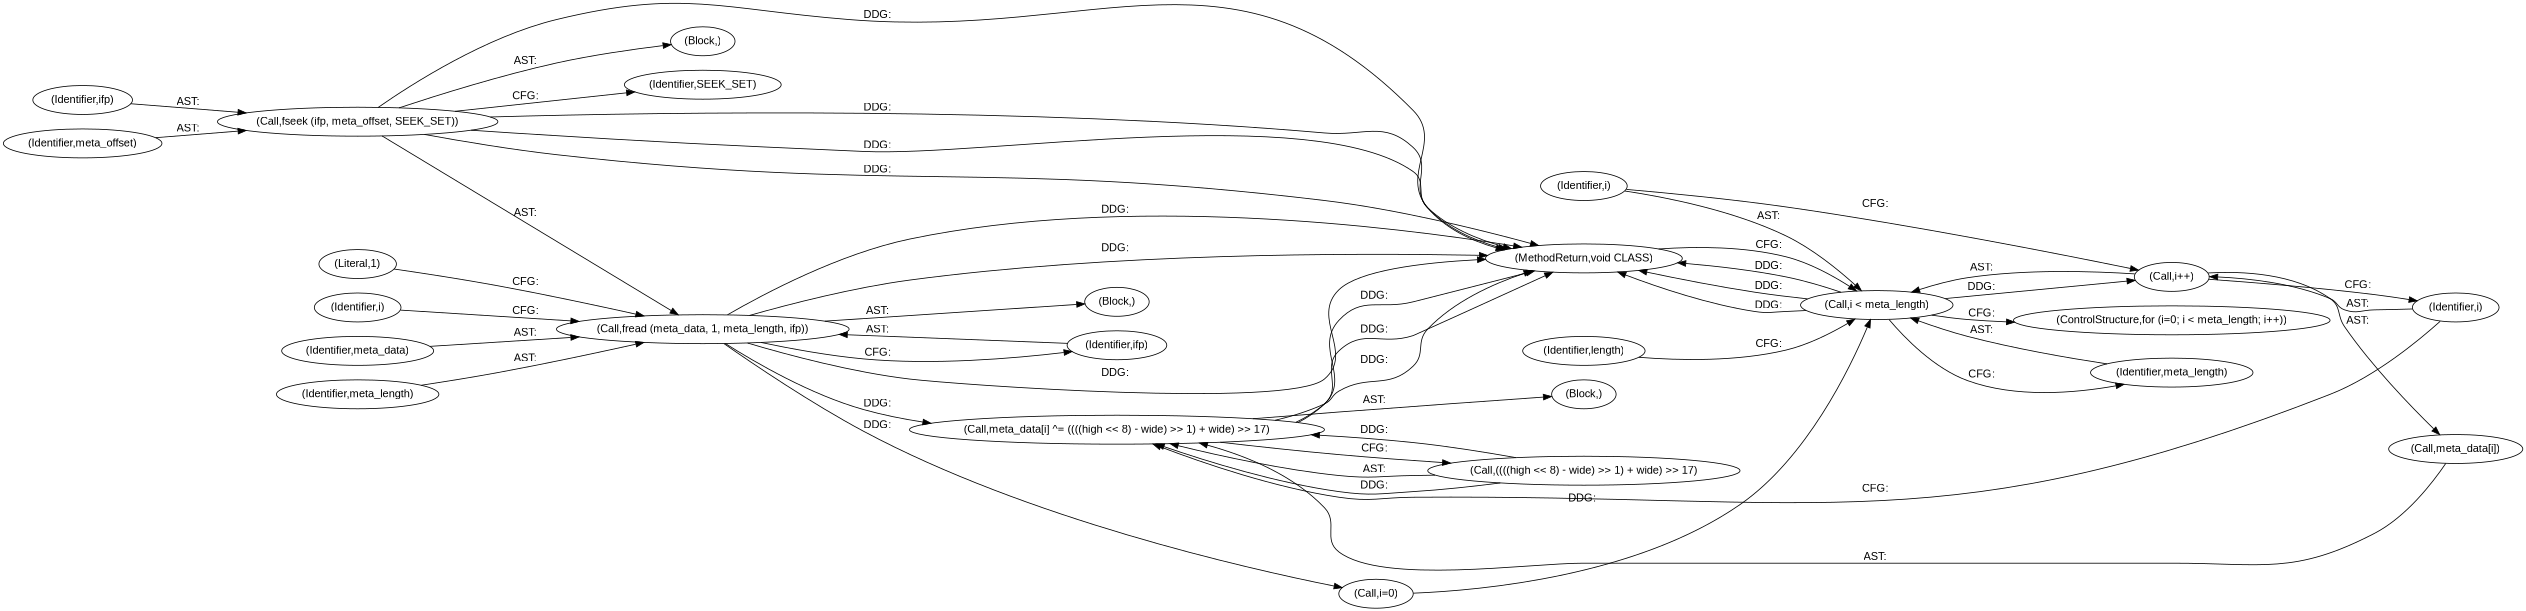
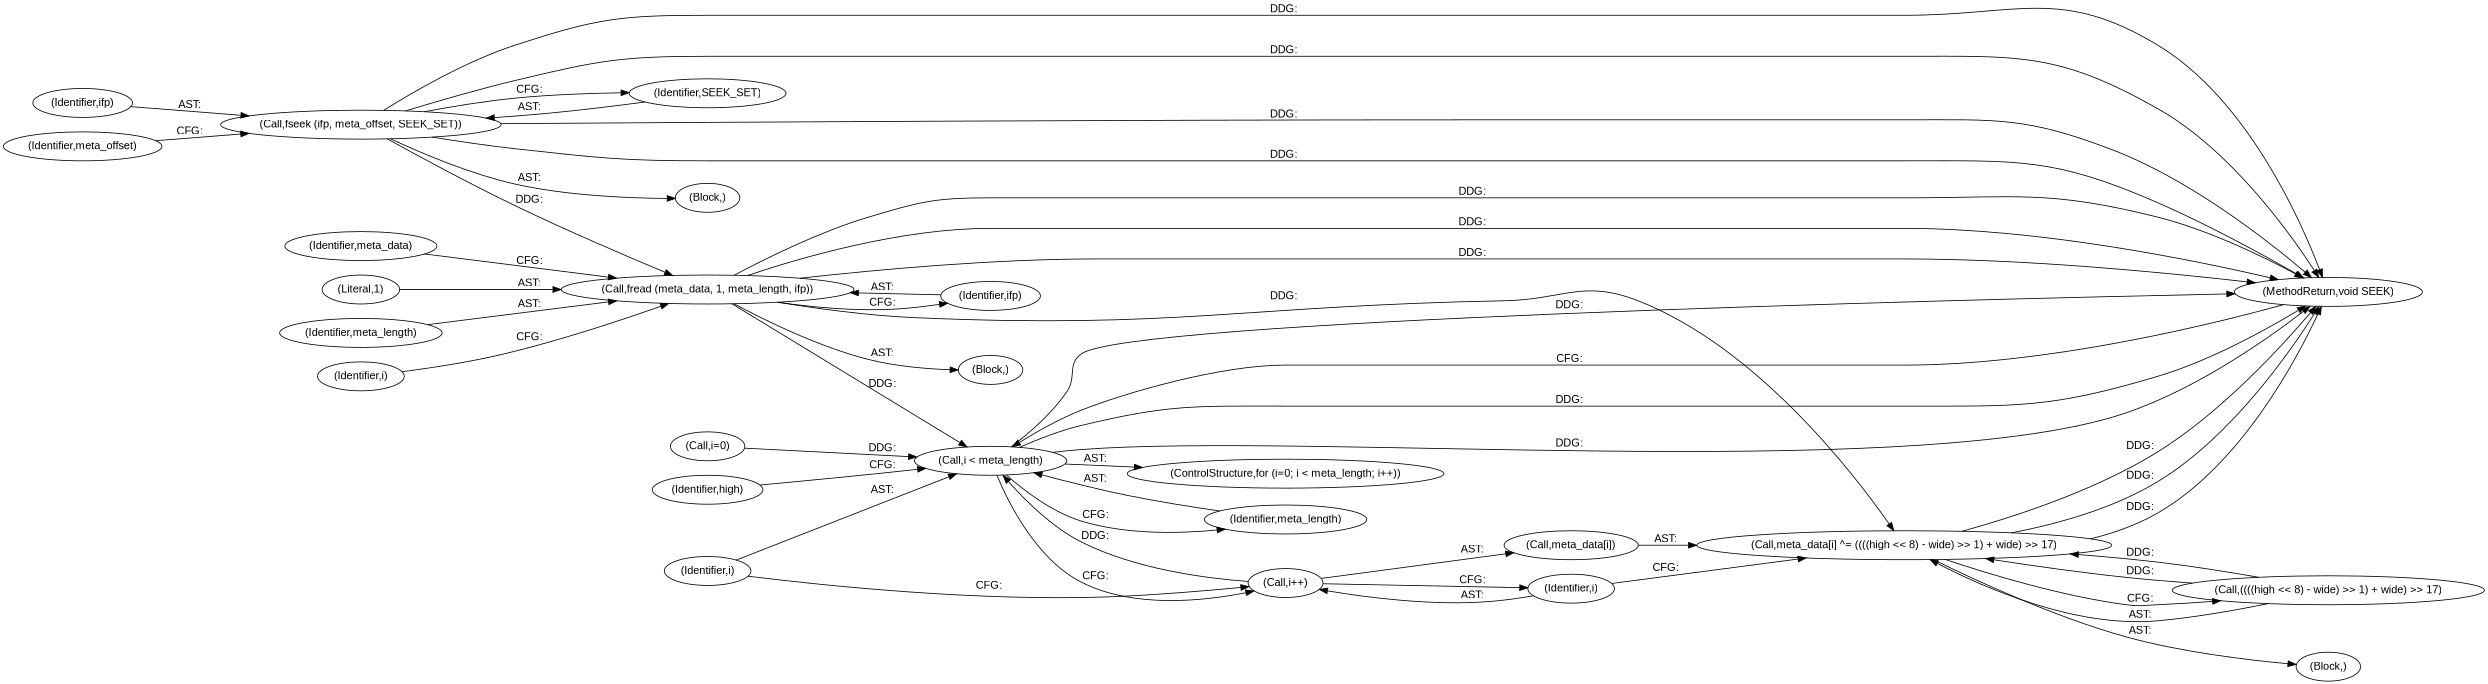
edge "(Identifier,SEEK_SET)" -> "(Call,fseek (ifp, meta_offset, SEEK_SET))": added, label "AST:"
edge "(Identifier,meta_offset)" -> "(Call,fseek (ifp, meta_offset, SEEK_SET))": label "AST: " -> "CFG: "
edge "(Call,fseek (ifp, meta_offset, SEEK_SET))" -> "(Call,fread (meta_data, 1, meta_length, ifp))": label "AST: " -> "DDG: "
node "(MethodReturn,void CLASS)": label "(MethodReturn,void CLASS)" -> "(MethodReturn,void SEEK)"
edge "(Call,i++)" -> "(Call,i < meta_length)": label "AST: " -> "DDG: "
edge "(Literal,1)" -> "(Call,fread (meta_data, 1, meta_length, ifp))": label "CFG: " -> "AST: "
edge "(Call,i < meta_length)" -> "(Call,i++)": label "DDG: " -> "CFG: "
edge "(Call,i < meta_length)" -> "(ControlStructure,for (i=0; i < meta_length; i++))": label "CFG: " -> "AST: "
edge "(Identifier,meta_data)" -> "(Call,fread (meta_data, 1, meta_length, ifp))": label "AST: " -> "CFG: "
node "(Identifier,length)": label "(Identifier,length)" -> "(Identifier,high)"
edge "(Call,fread (meta_data, 1, meta_length, ifp))" -> "(Call,i=0)": now "(Call,fread (meta_data, 1, meta_length, ifp))" -> "(Call,i < meta_length)"
